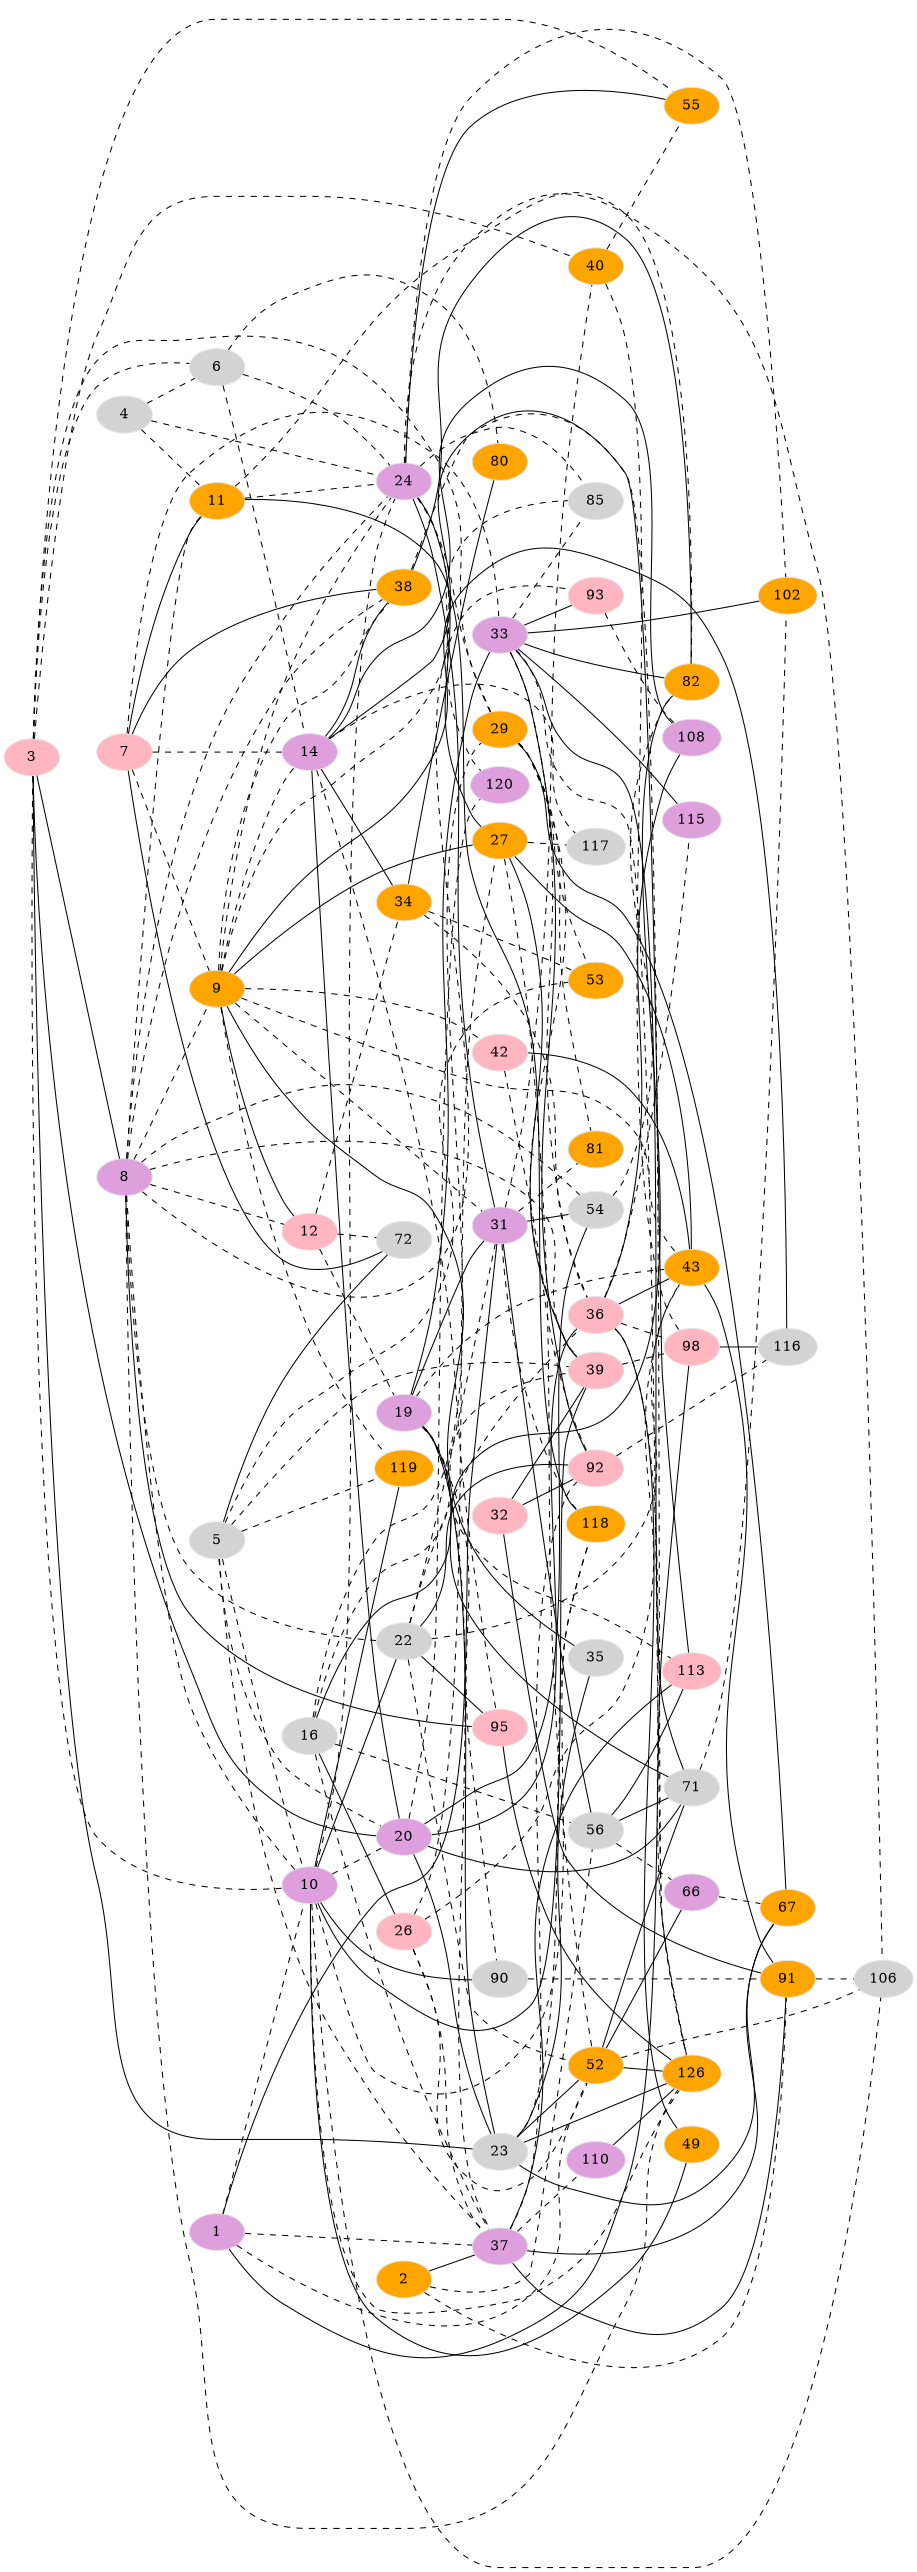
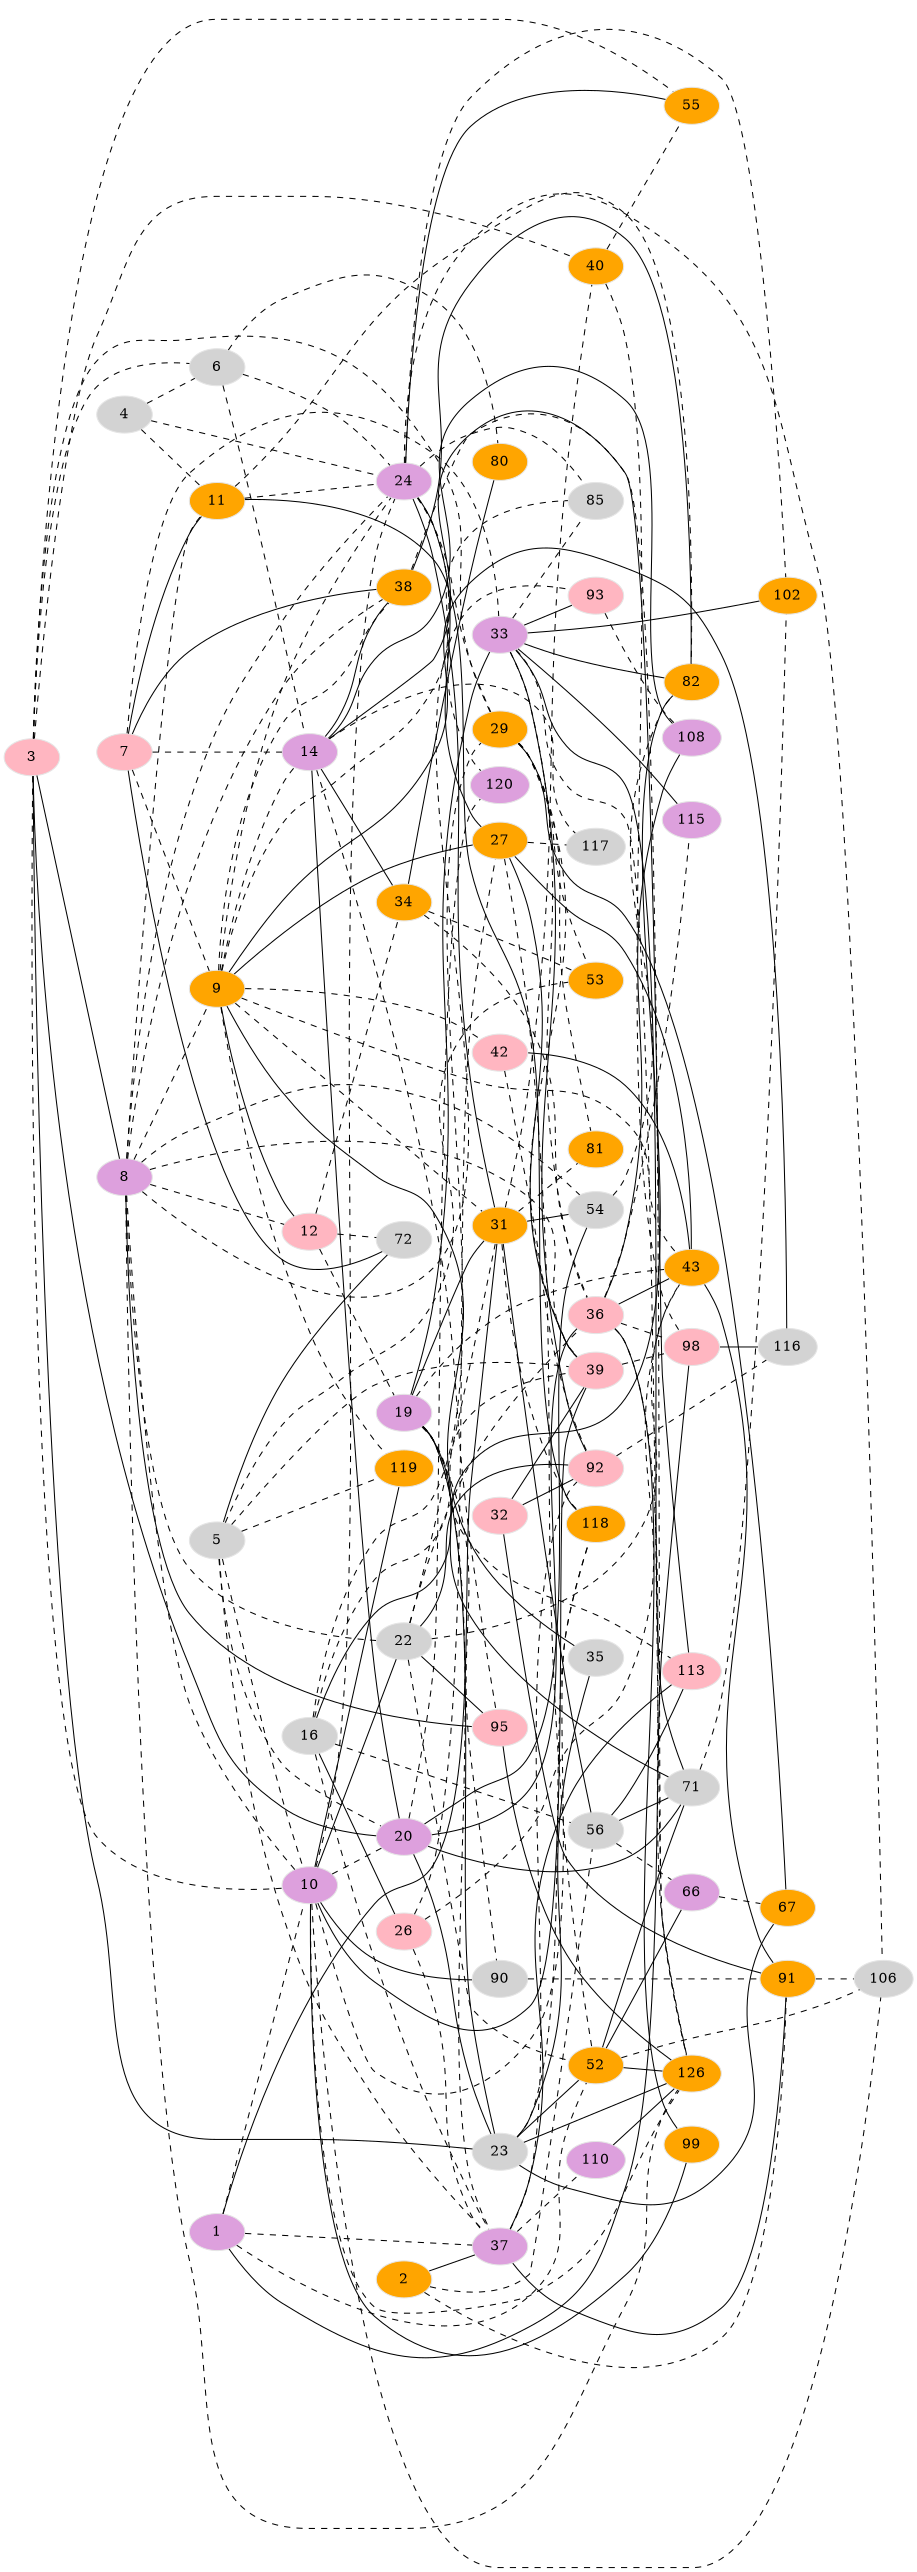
node "31": fillcolor plum -> orange
edge "26" -- "52": removed
node "49": label "49" -> "99"
edge "67" -- "37": removed
